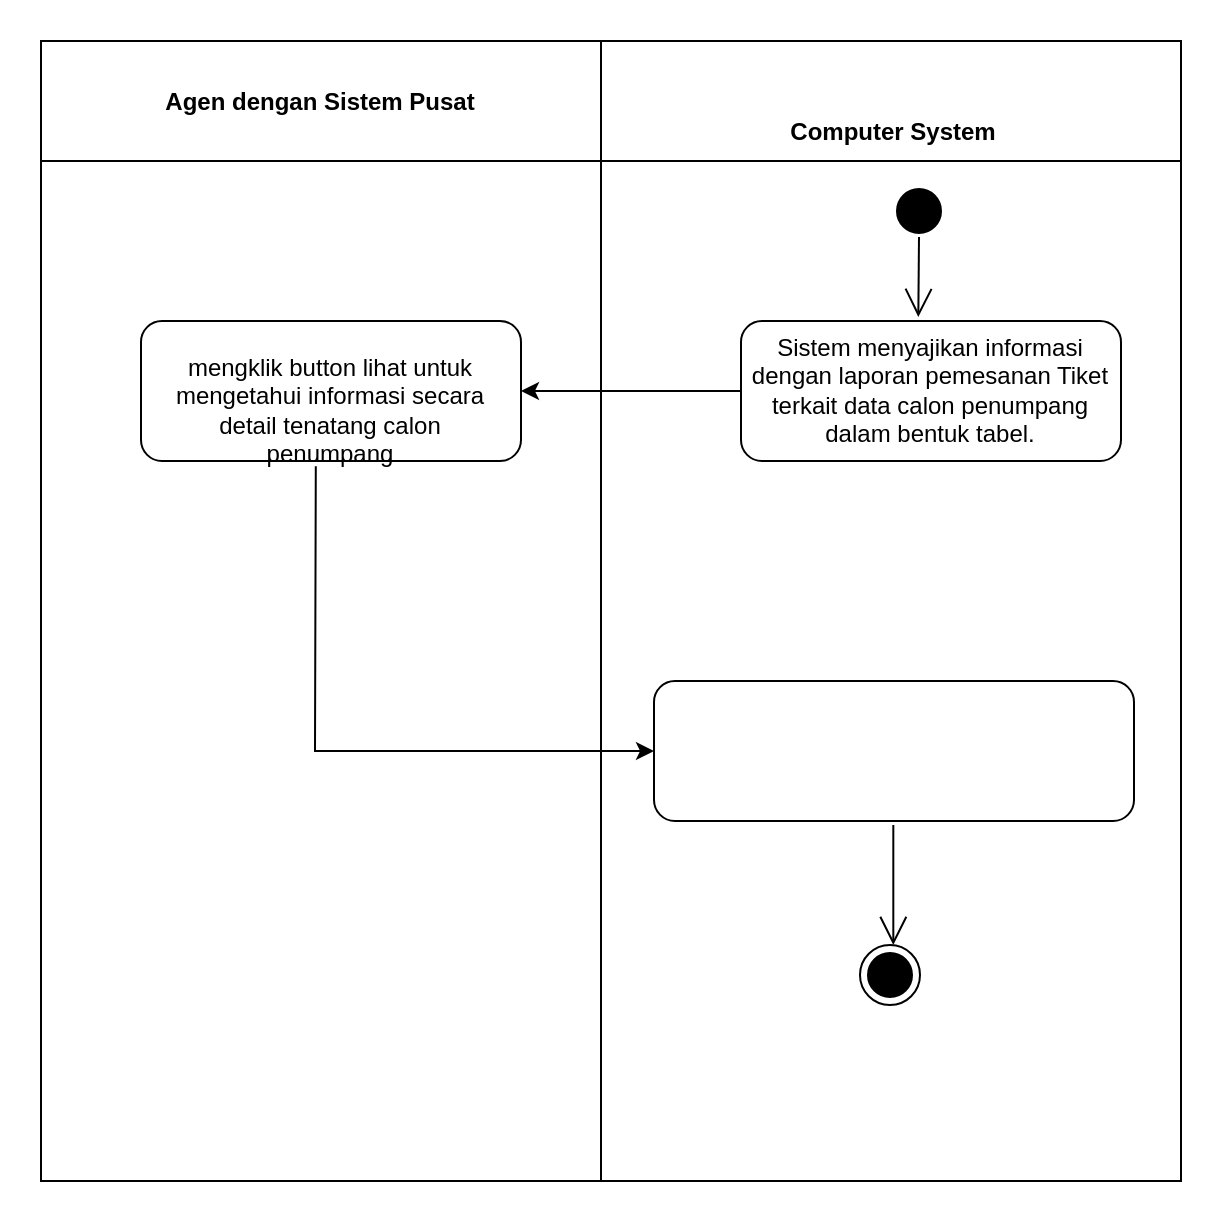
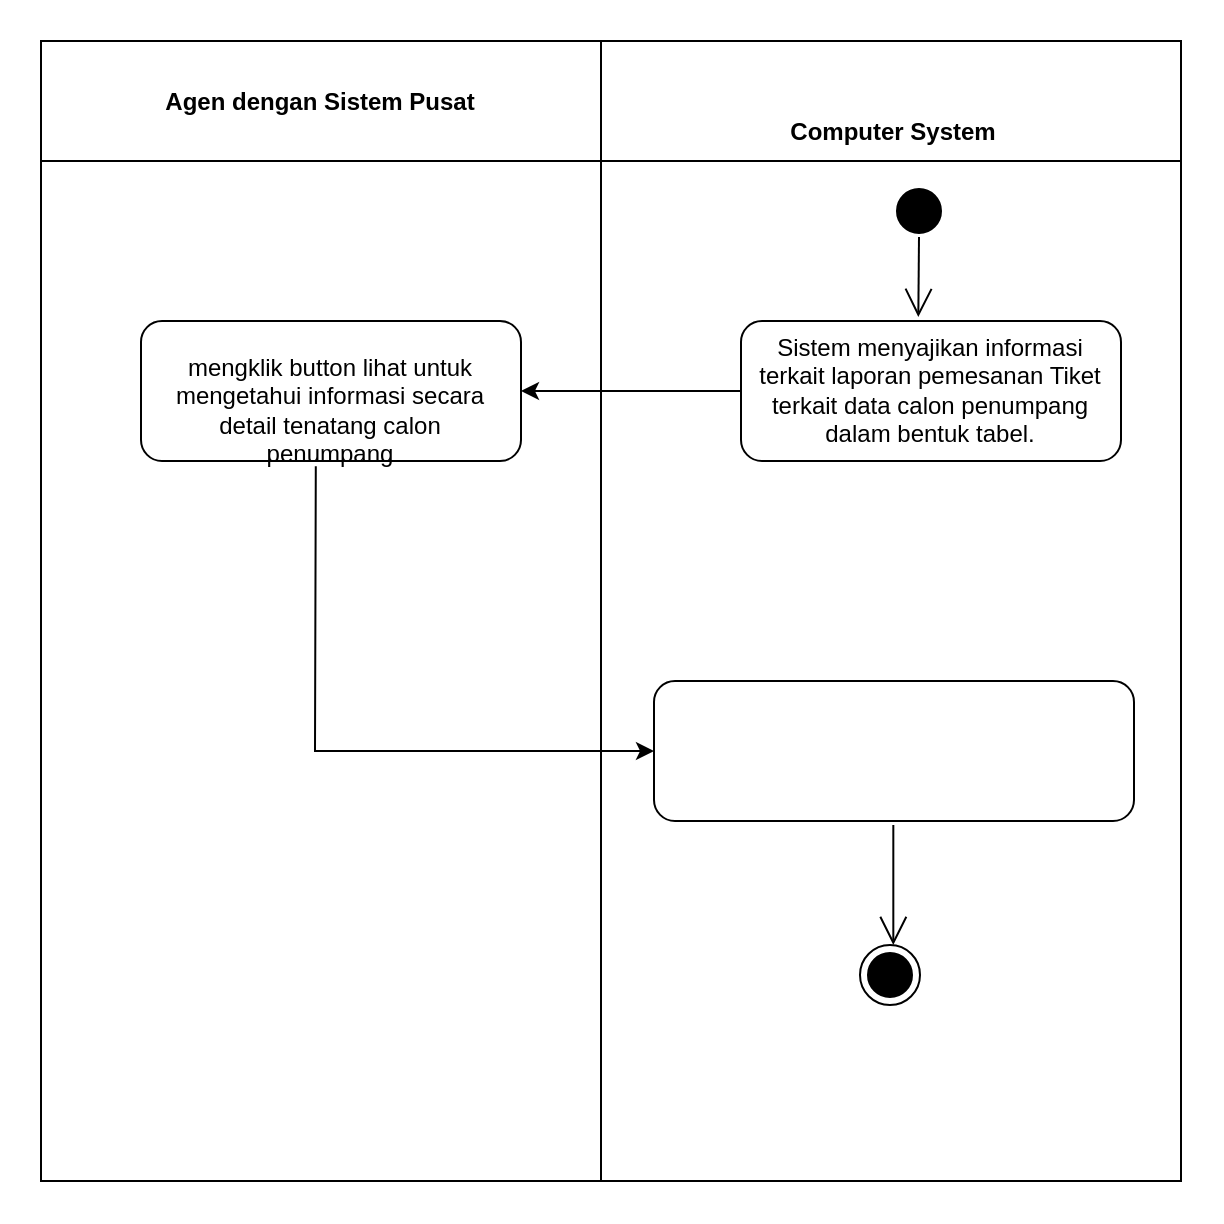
node "Sistem menyajikan informasi dengan laporan pemesanan Tiket terkait data calon penumpang dalam bentuk tabel.": label "Sistem menyajikan informasi dengan laporan pemesanan Tiket terkait data calon penumpang dalam bentuk tabel." -> "Sistem menyajikan informasi terkait laporan pemesanan Tiket terkait data calon penumpang dalam bentuk tabel."
